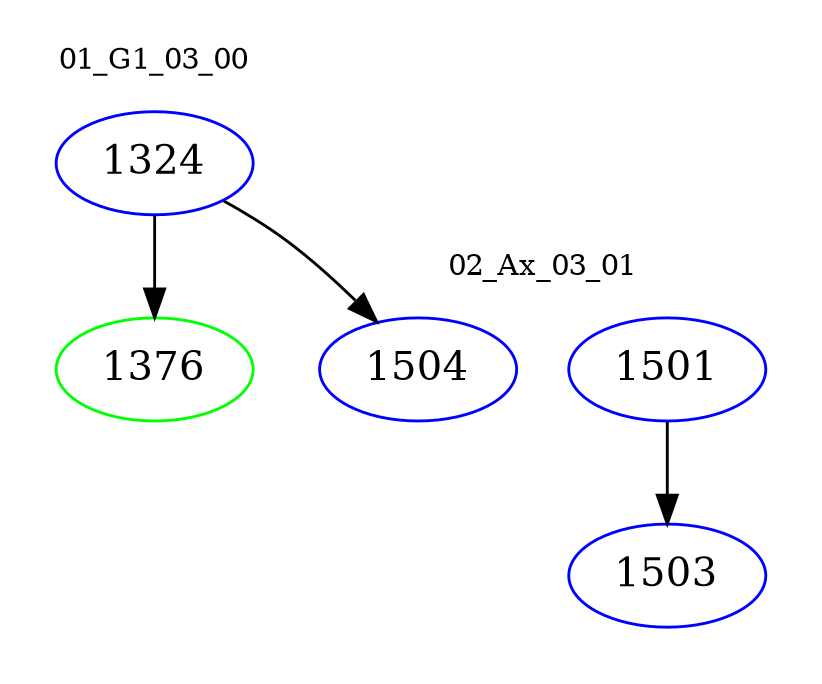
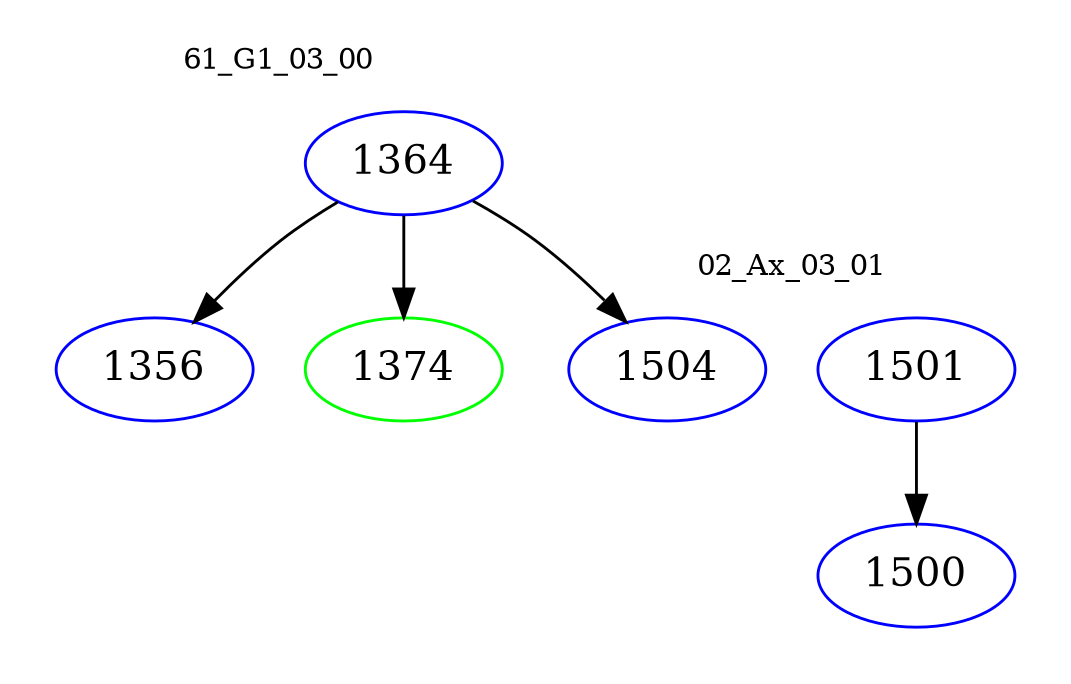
cluster "01_G1_03_00": label "01_G1_03_00" -> "61_G1_03_00"
node "1324": label "1324" -> "1364"
node "1356": added
node "1376": label "1376" -> "1374"
node "1503": label "1503" -> "1500"
